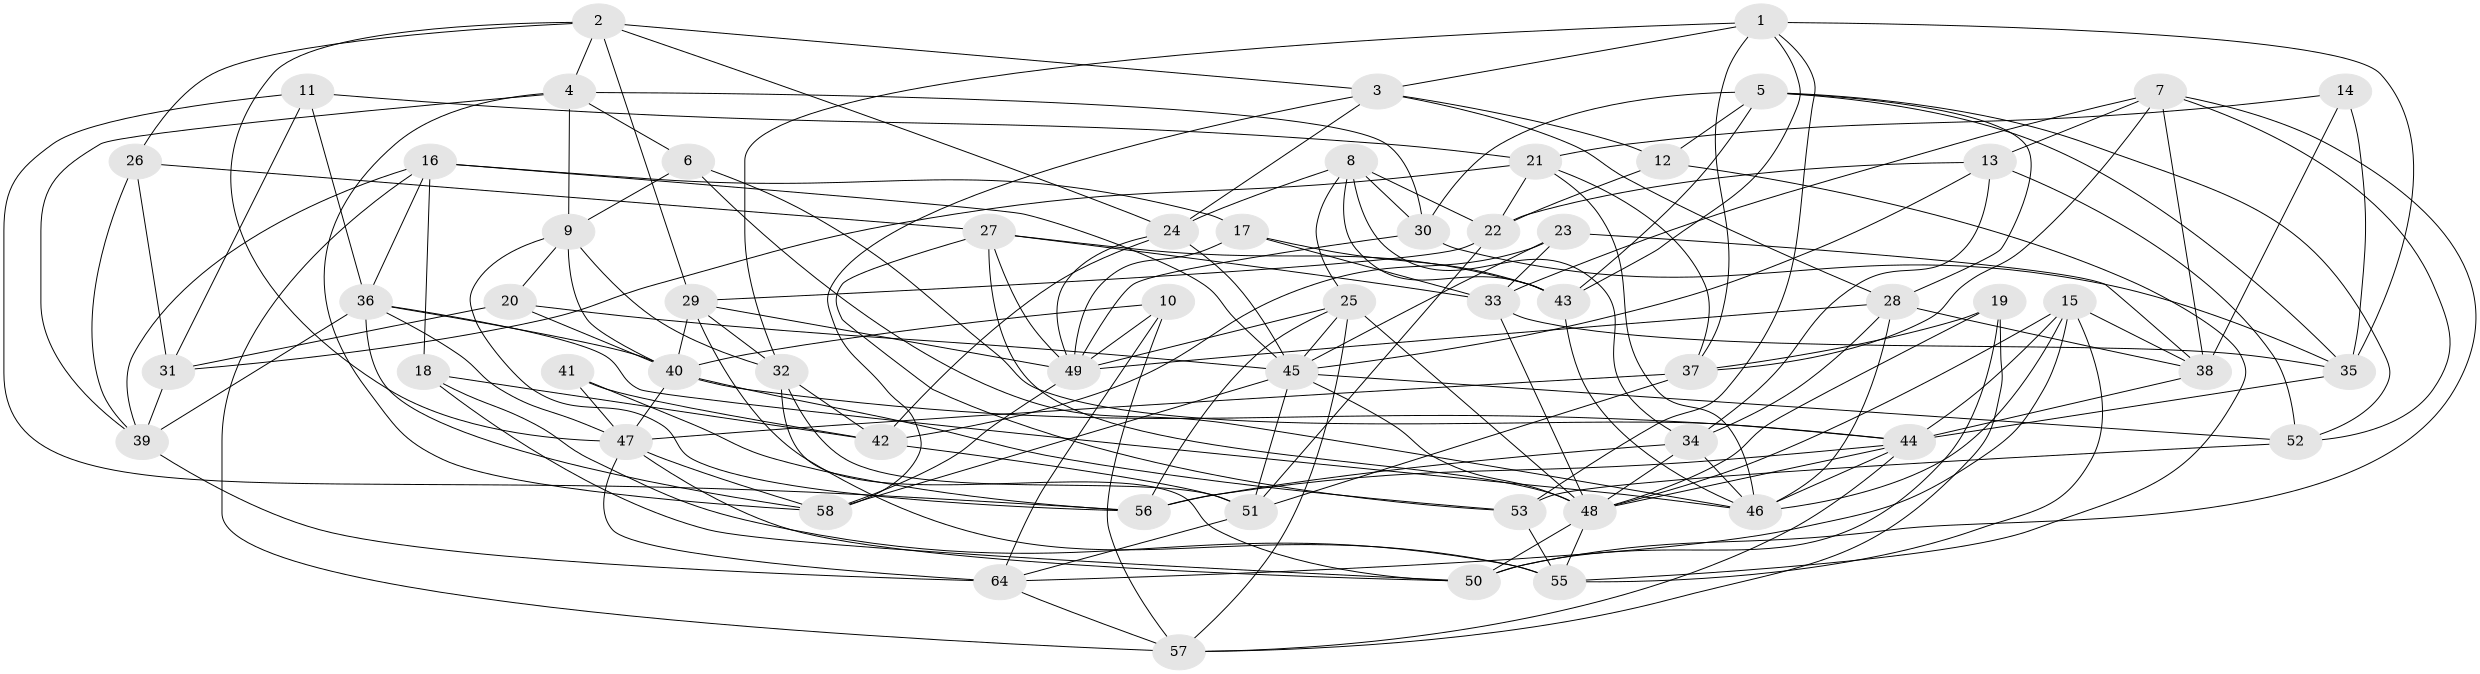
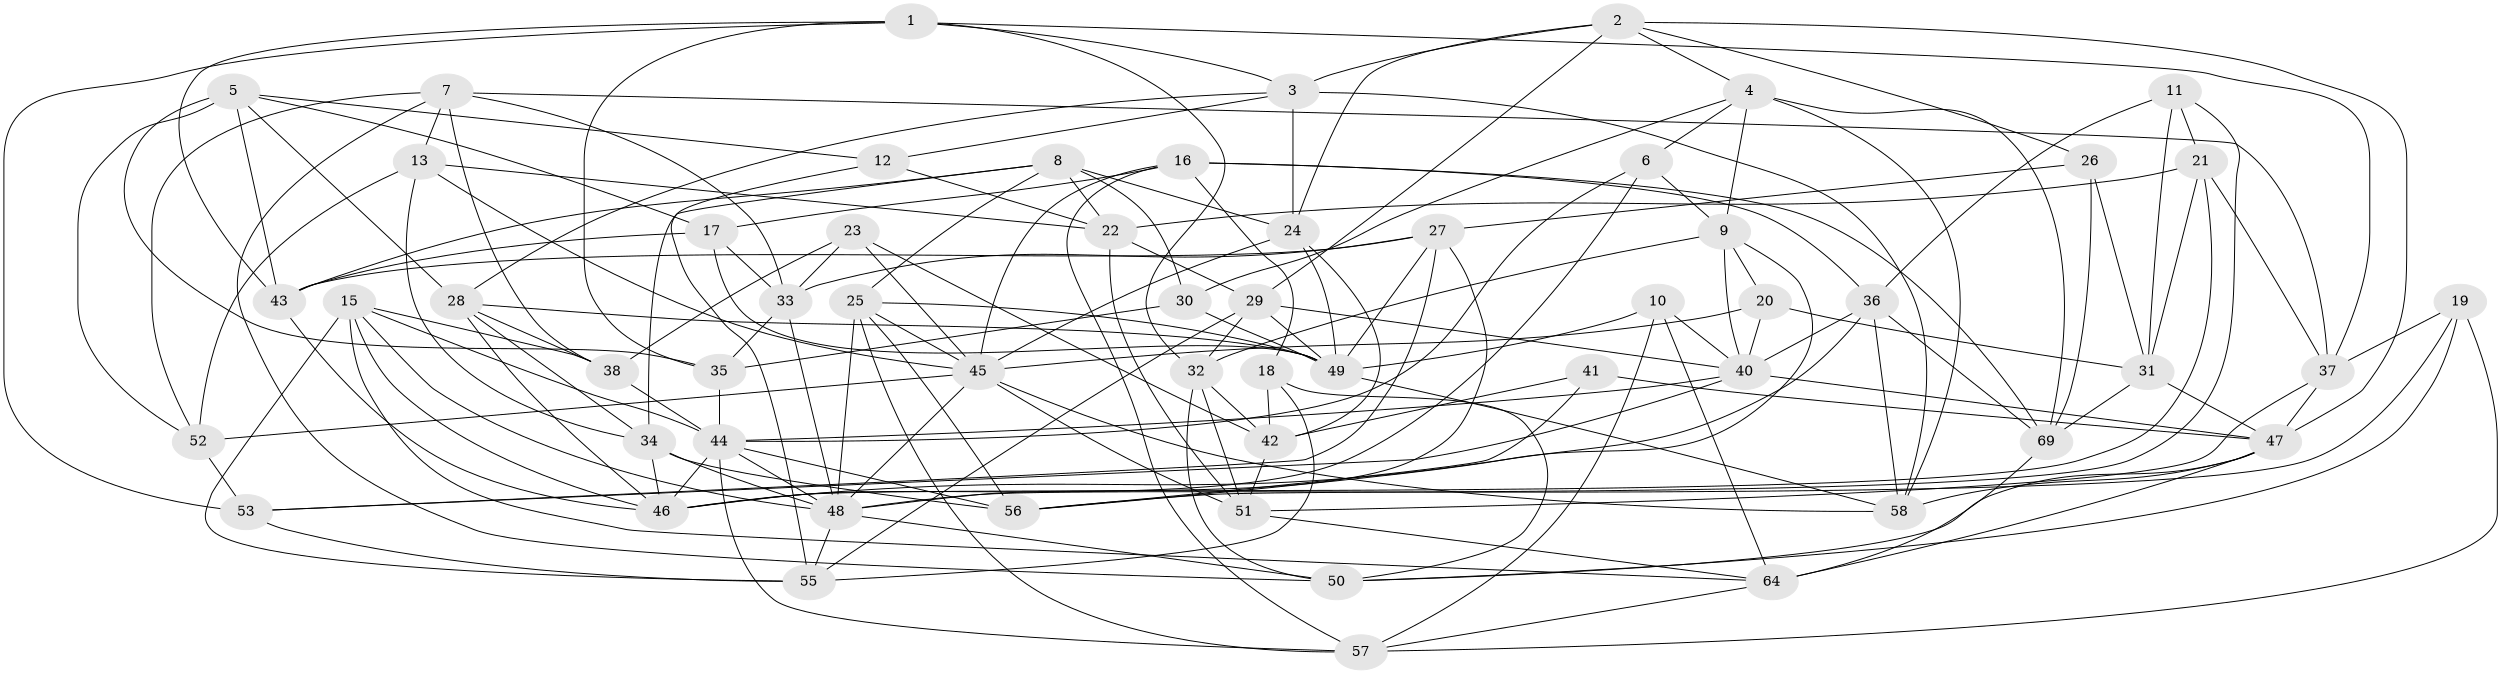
node "14": removed
edge "5" -- "30": now "5" -- "17"
edge "36" -- "47": now "31" -- "47"
node "39": label "39" -> "69"
